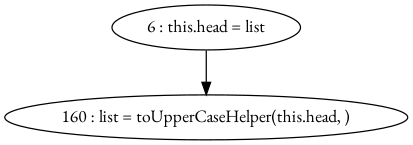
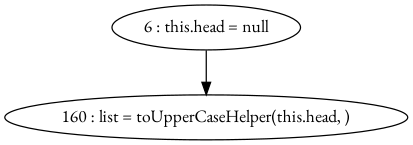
node "6 : this.head = list": label "6 : this.head = list" -> "6 : this.head = null"
